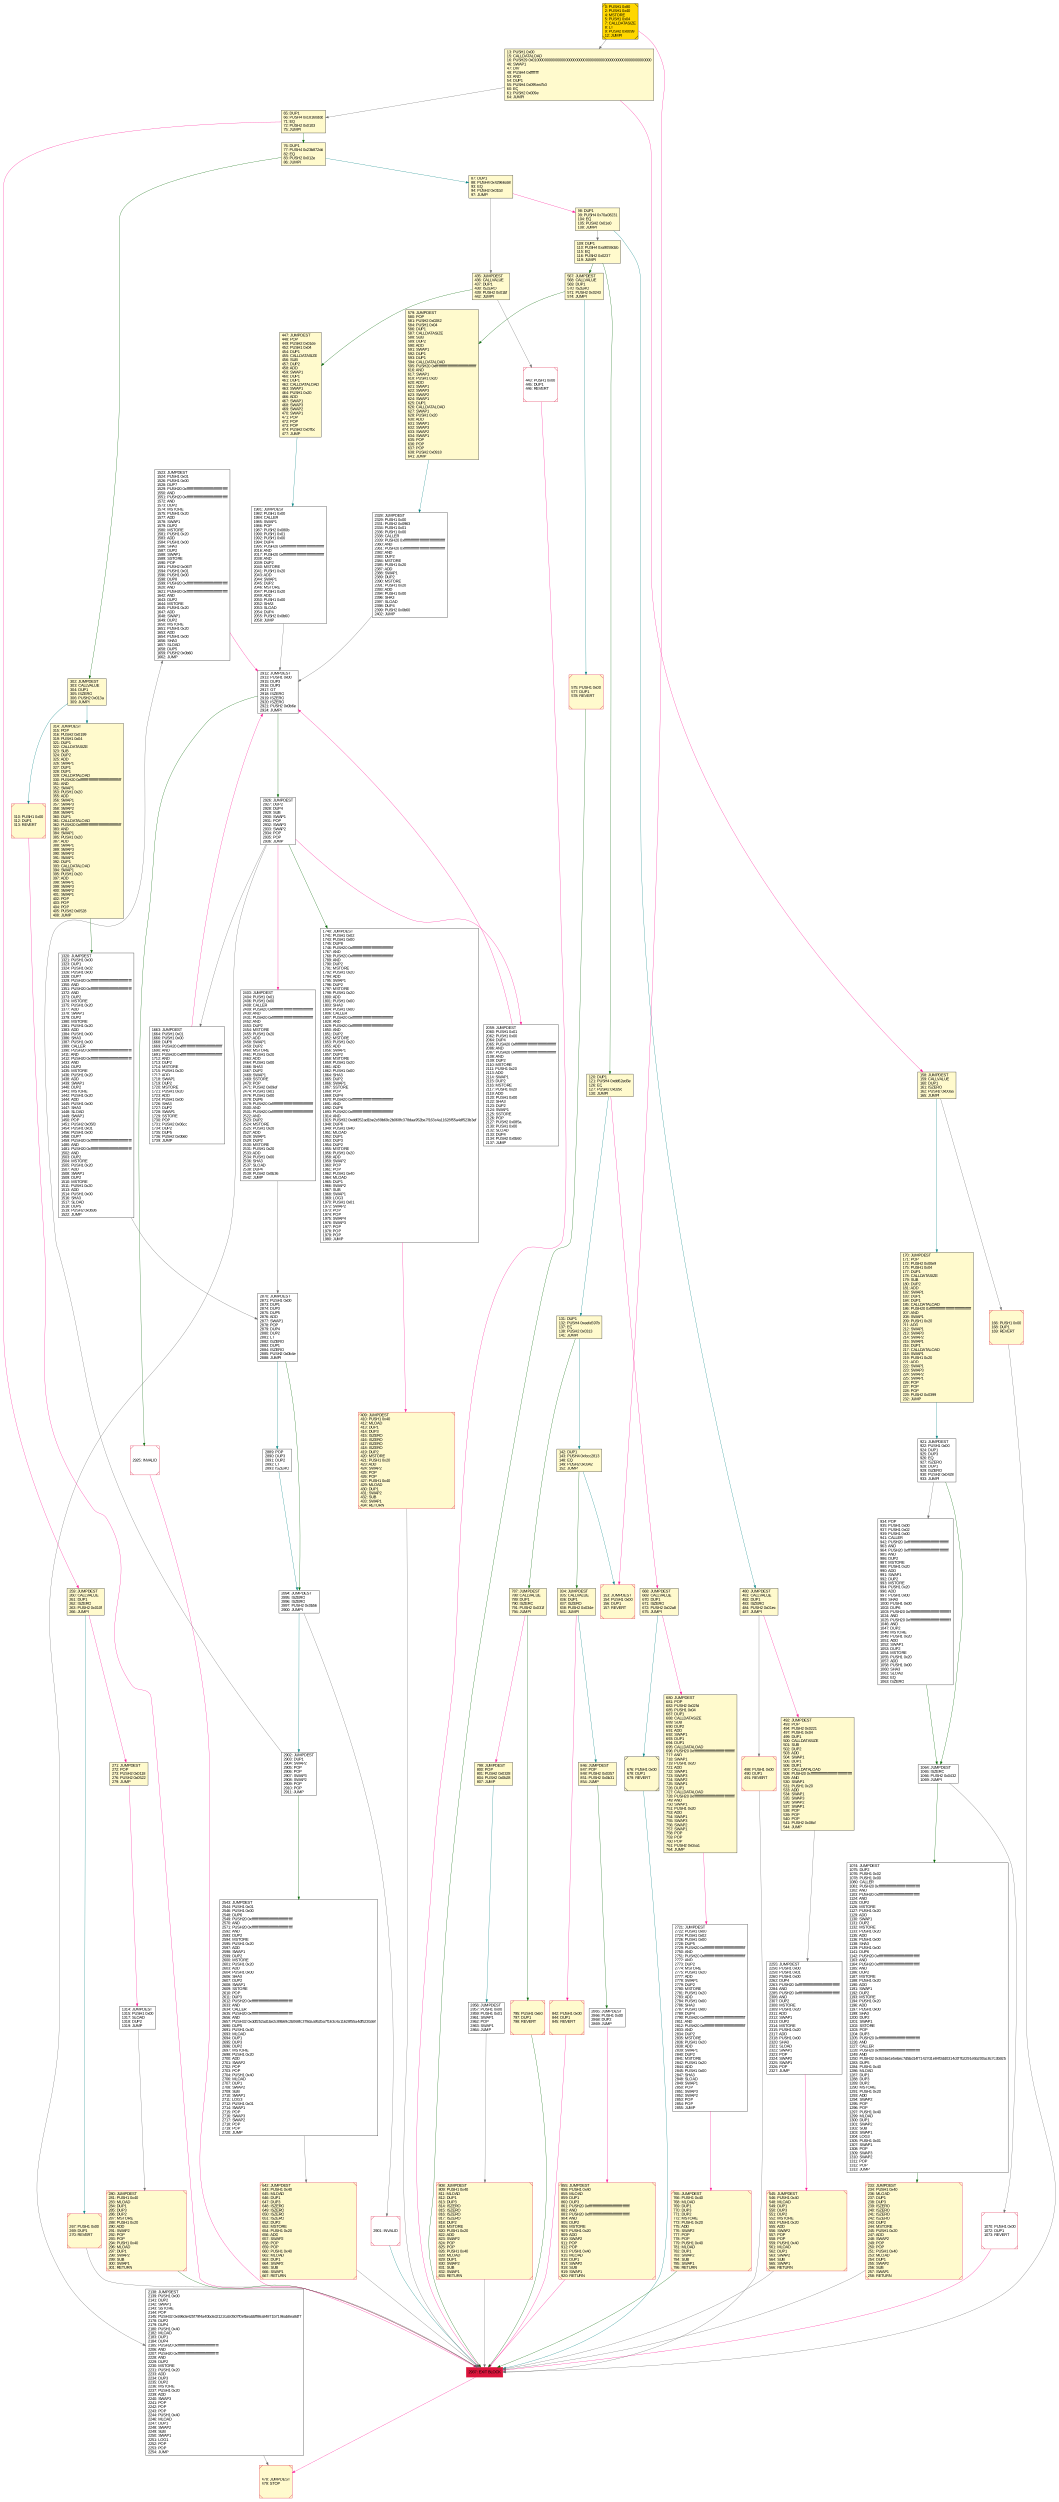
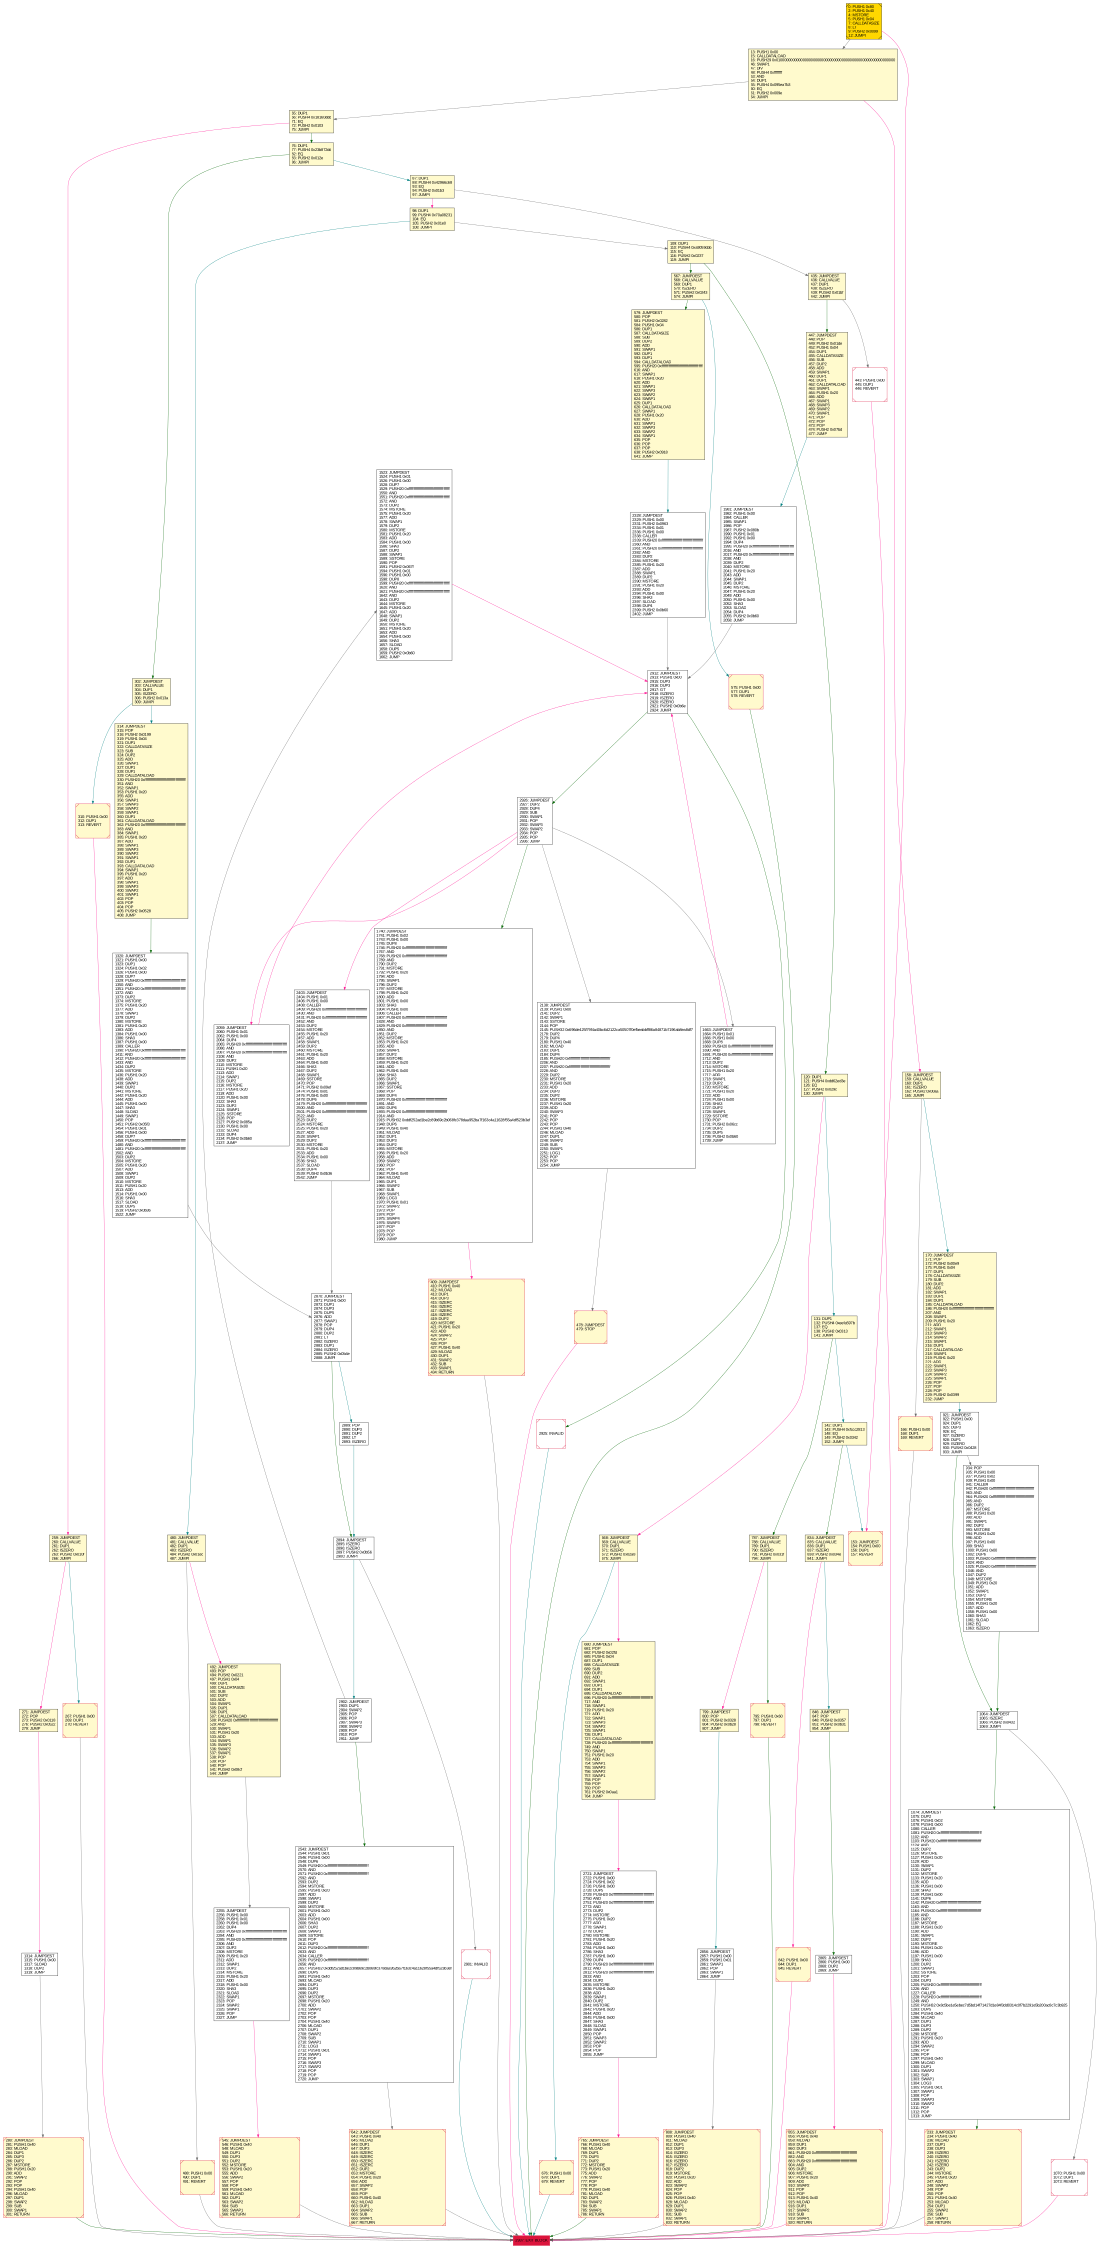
node "676: PUSH1 0x00 678: DUP1 679: REVERT": color black -> crimson
edge "2925: INVALID" -> "2937: EXIT BLOCK": color deeppink -> teal
edge "2937: EXIT BLOCK" -> "478: JUMPDEST 479: STOP": reversed
